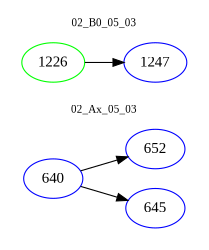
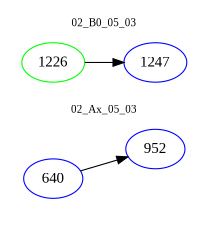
node "652": label "652" -> "952"
node "645": removed
